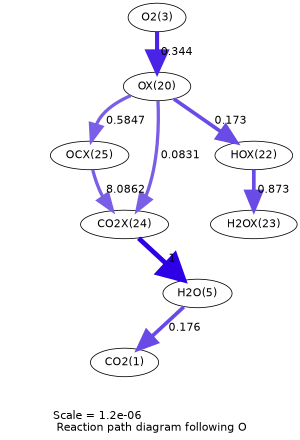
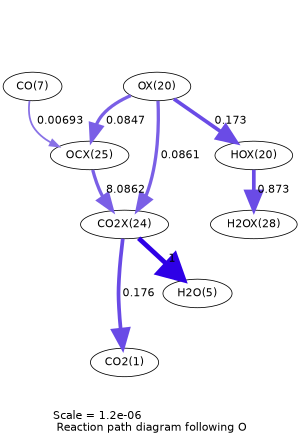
node "O2(3)": removed
node "CO(7)": added
edge "OX(20)" -> "OCX(25)": label " 0.5847" -> " 0.0847"
edge "OX(20)" -> "CO2X(24)": label " 0.0831" -> " 0.0861"
node "HOX(22)": label "HOX(22)" -> "HOX(20)"
node "H2OX(23)": label "H2OX(23)" -> "H2OX(28)"
edge "H2O(5)" -> "CO2(1)": now "CO2X(24)" -> "CO2(1)"
